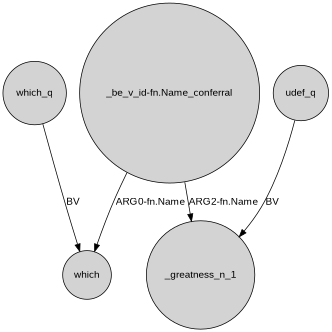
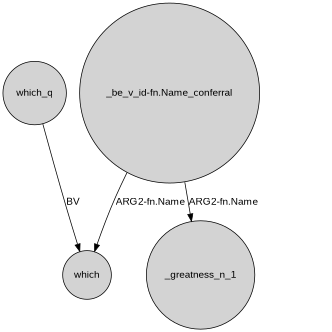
node "udef_q": removed
edge "_be_v_id-fn.Name_conferral" -> "which": label "ARG0-fn.Name" -> "ARG2-fn.Name"
